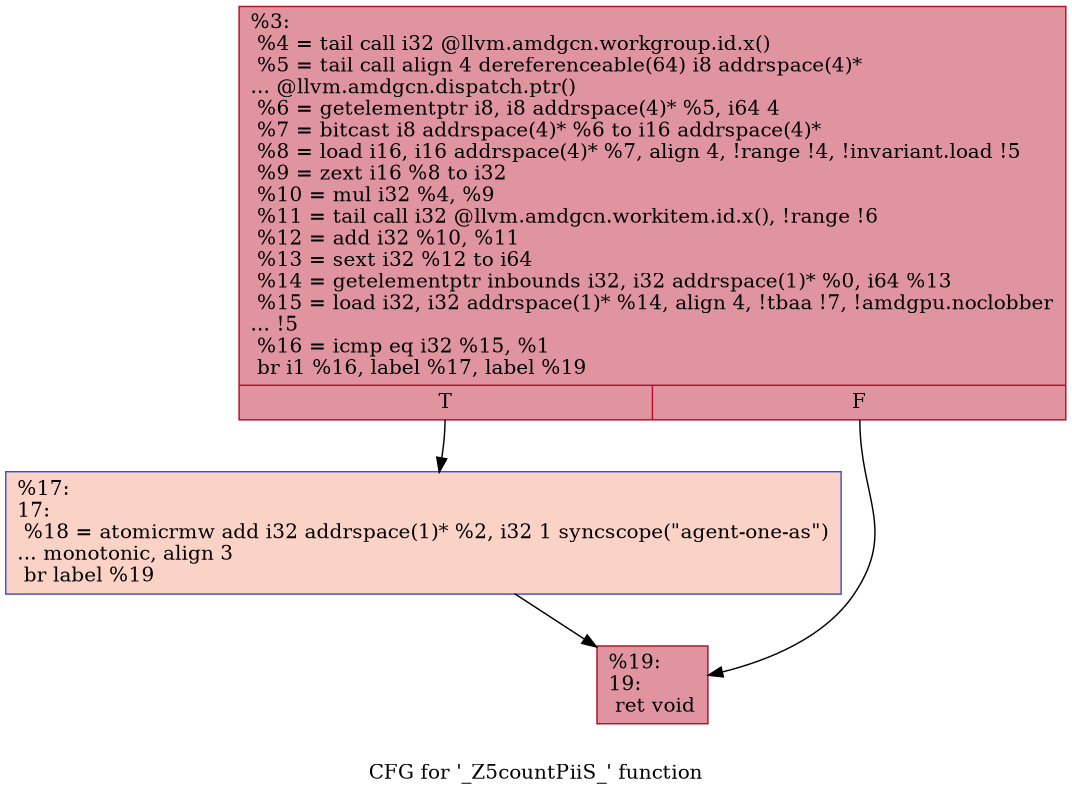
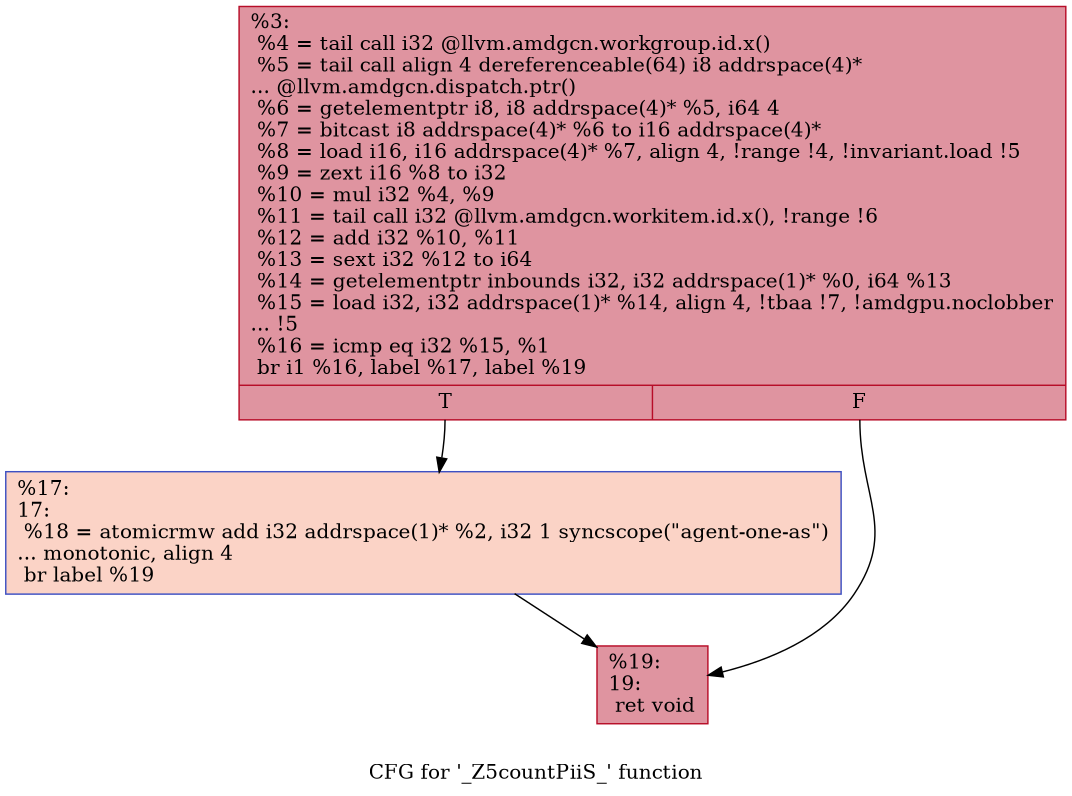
node "%17:": text "... monotonic, align 3" -> "... monotonic, align 4"
